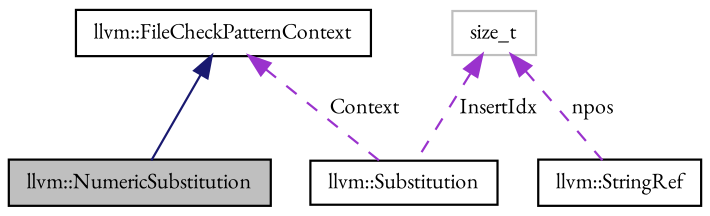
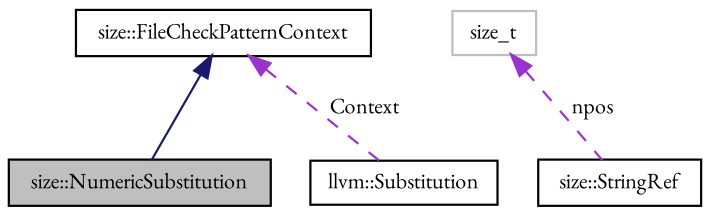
node "llvm::FileCheckPatternContext": label "llvm::FileCheckPatternContext" -> "size::FileCheckPatternContext"
edge "llvm::Substitution" -> "size_t": removed, label "InsertIdx"
node "llvm::NumericSubstitution": label "llvm::NumericSubstitution" -> "size::NumericSubstitution"
node "llvm::StringRef": label "llvm::StringRef" -> "size::StringRef"
